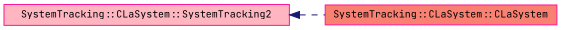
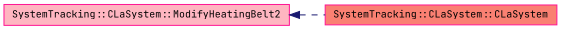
node "SystemTracking::CLaSystem::SystemTracking2": label "SystemTracking::CLaSystem::SystemTracking2" -> "SystemTracking::CLaSystem::ModifyHeatingBelt2"
